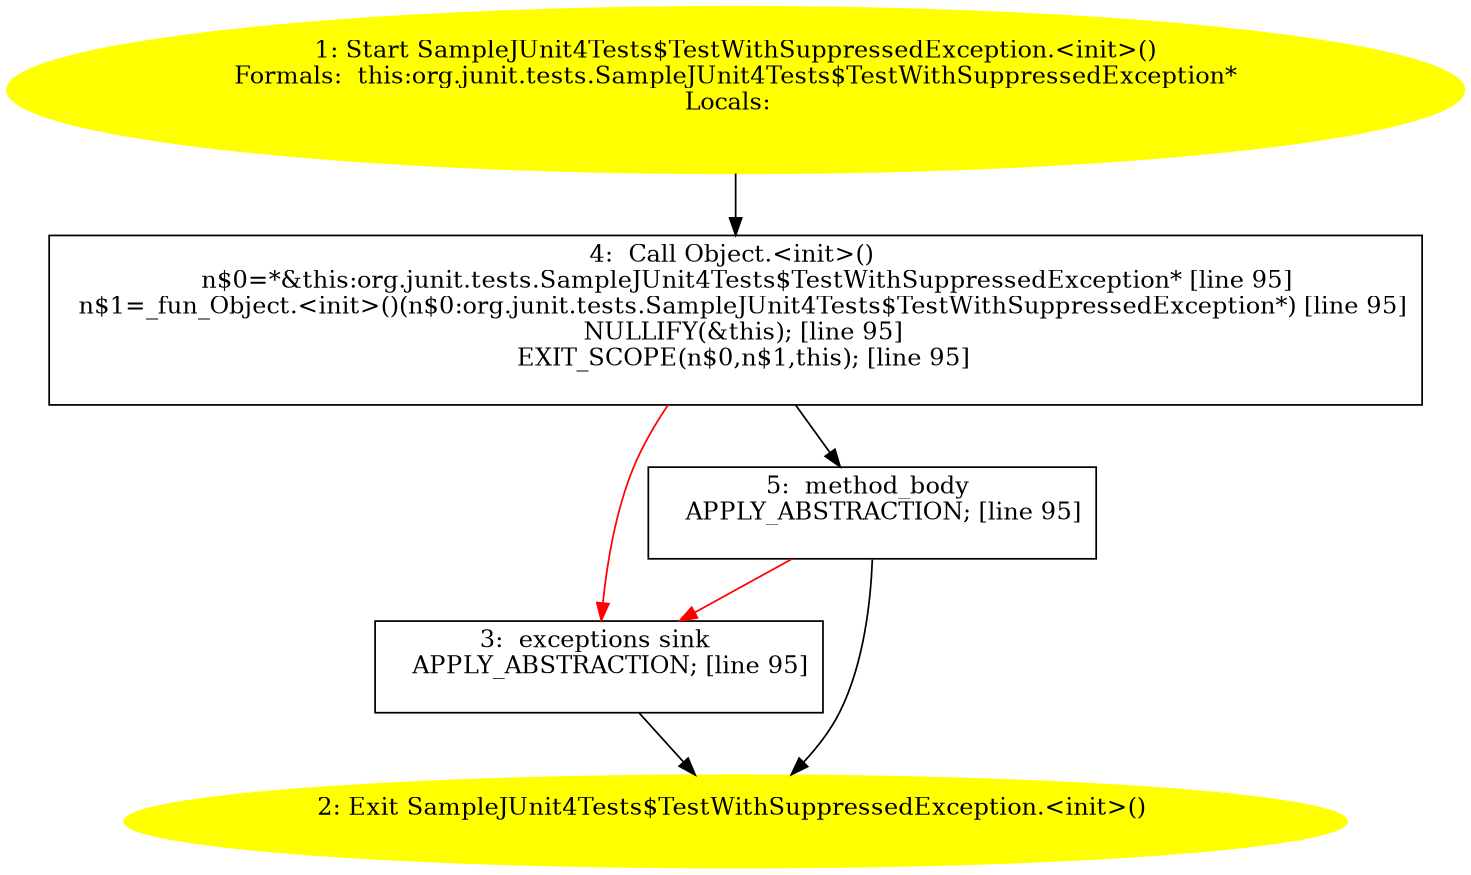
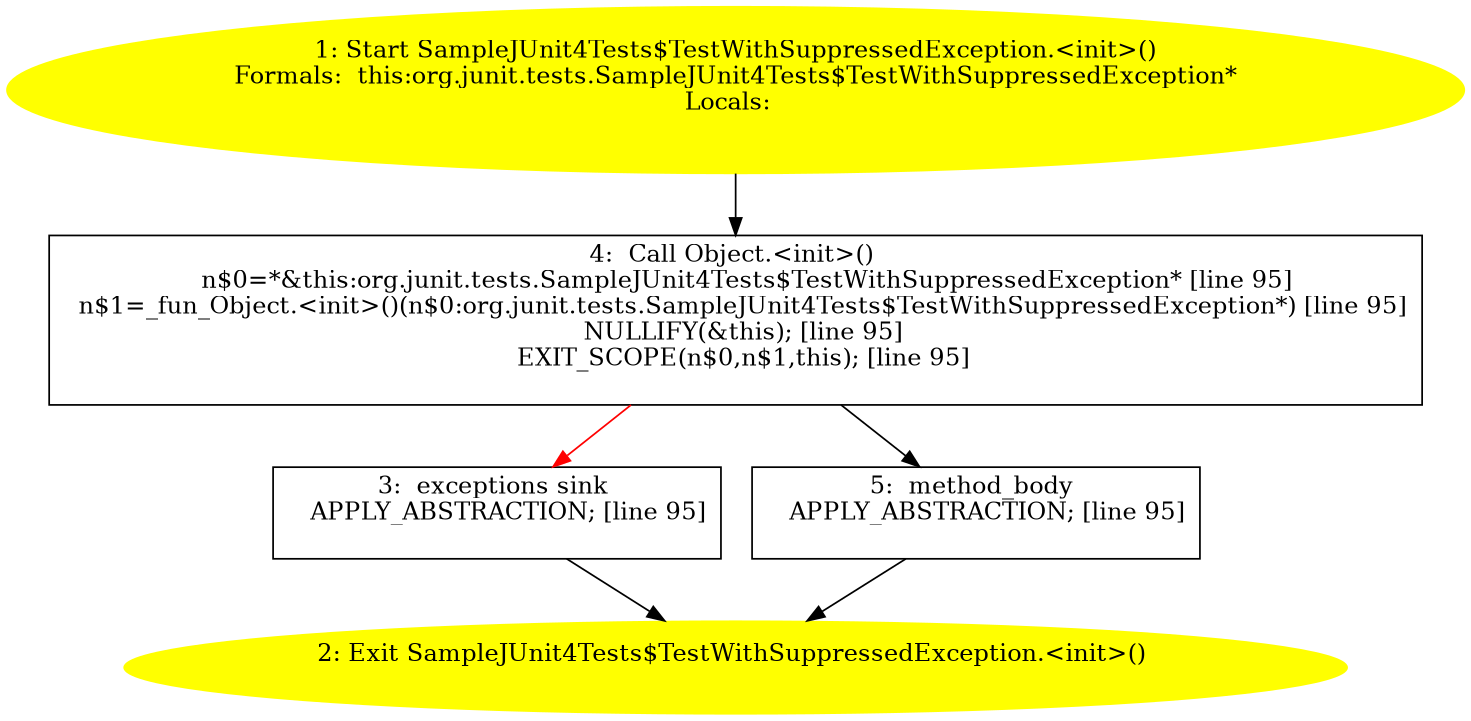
edge "5:  method_body APPLY_ABSTRACTION; [line 95]" -> "3:  exceptions sink APPLY_ABSTRACTION; [line 95]": removed
